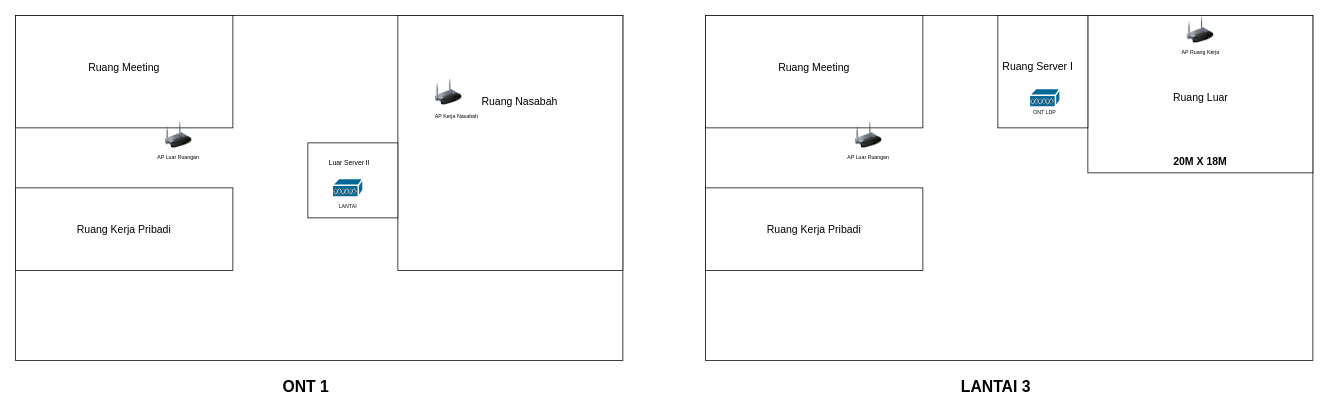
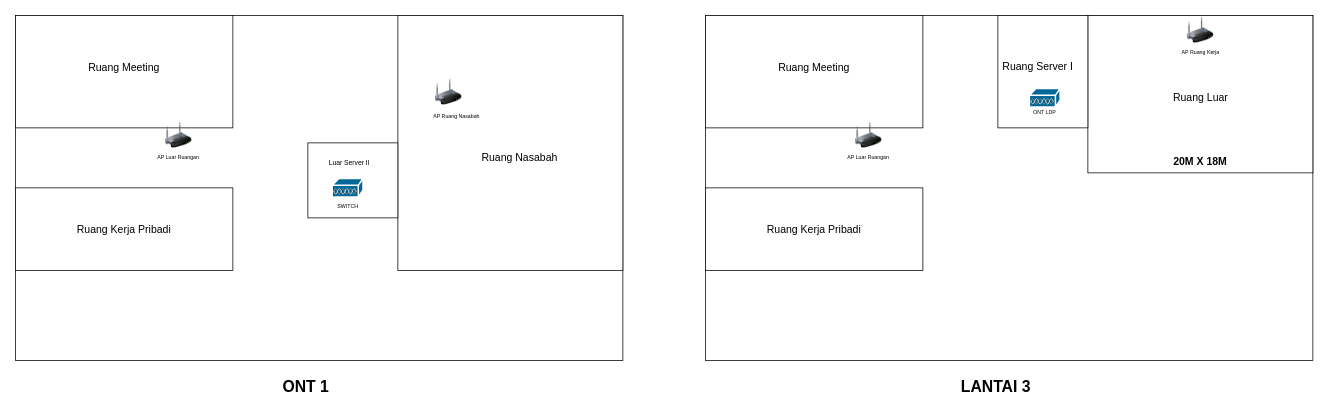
node "Ruang Nasabah": moved (520, 102) -> (520, 158)
node "AP Kerja Nasabah": label "AP Kerja Nasabah" -> "AP Ruang Nasabah"
node "LANTAI": label "LANTAI" -> "SWITCH"
